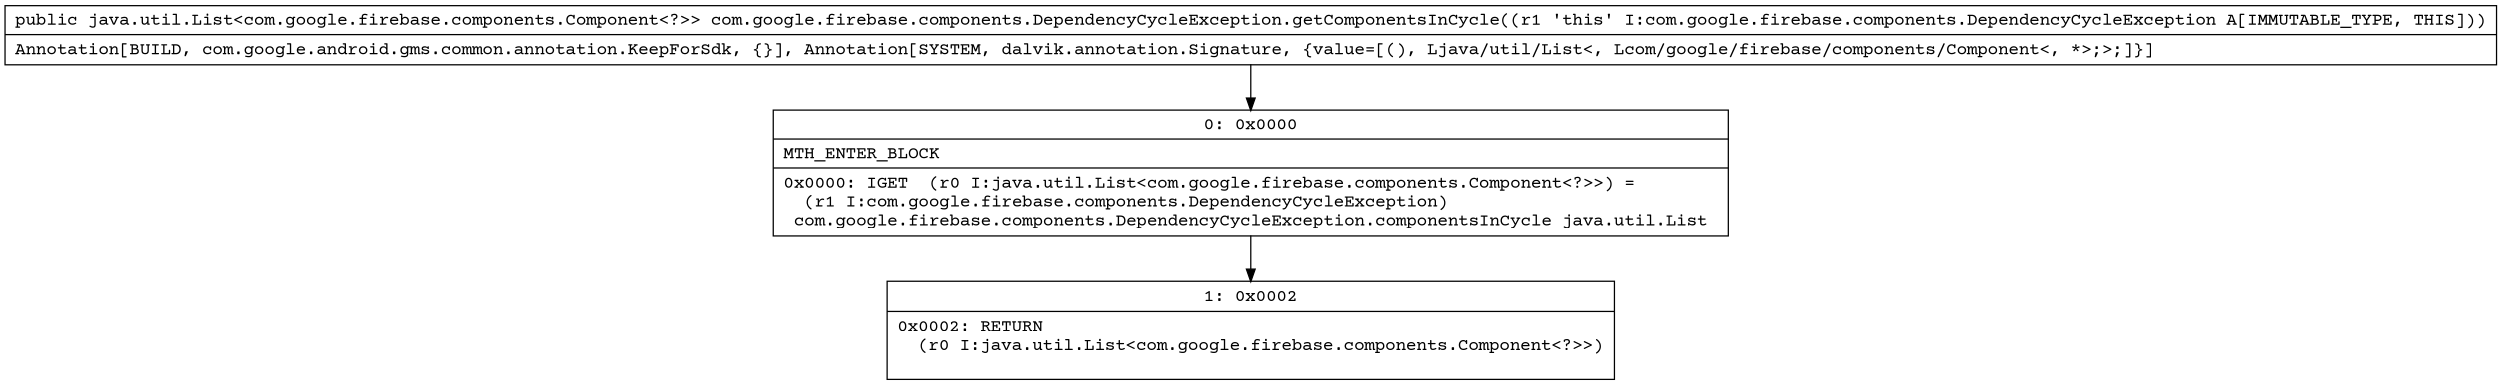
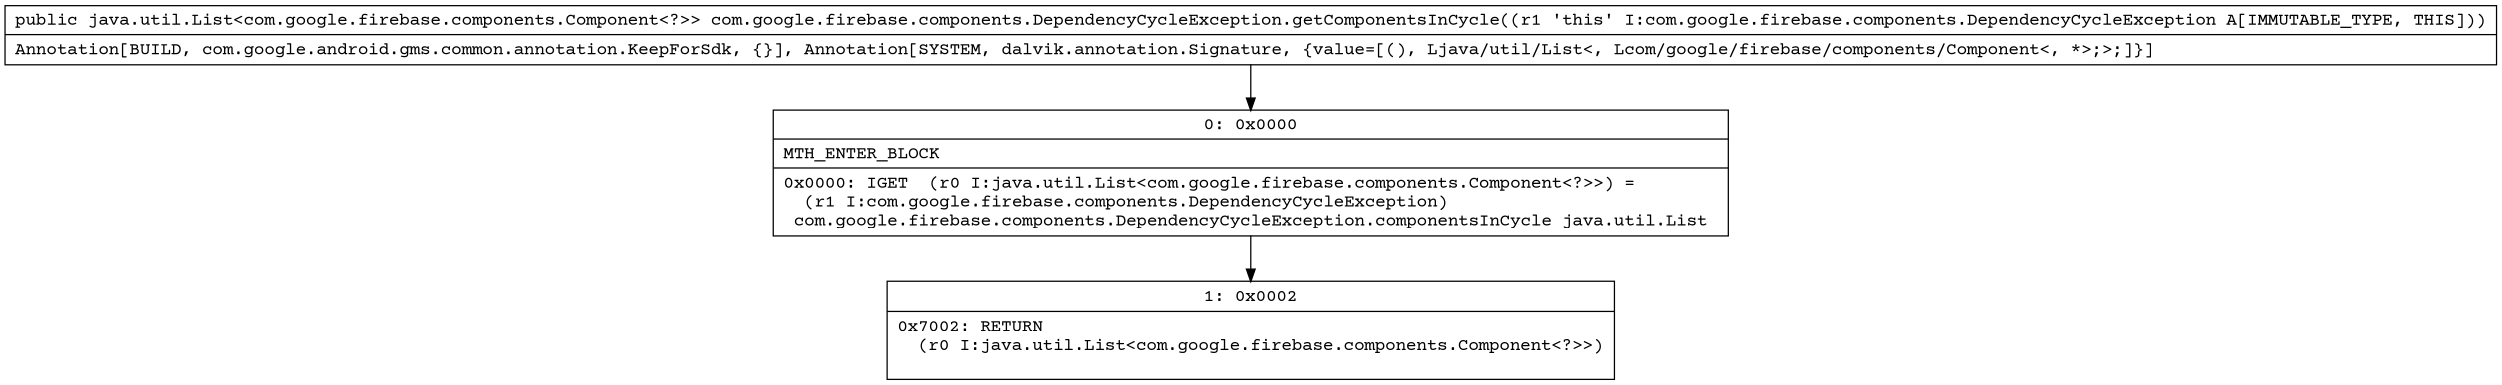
node "1: 0x0002": text "0x0002: RETURN" -> "0x7002: RETURN"
